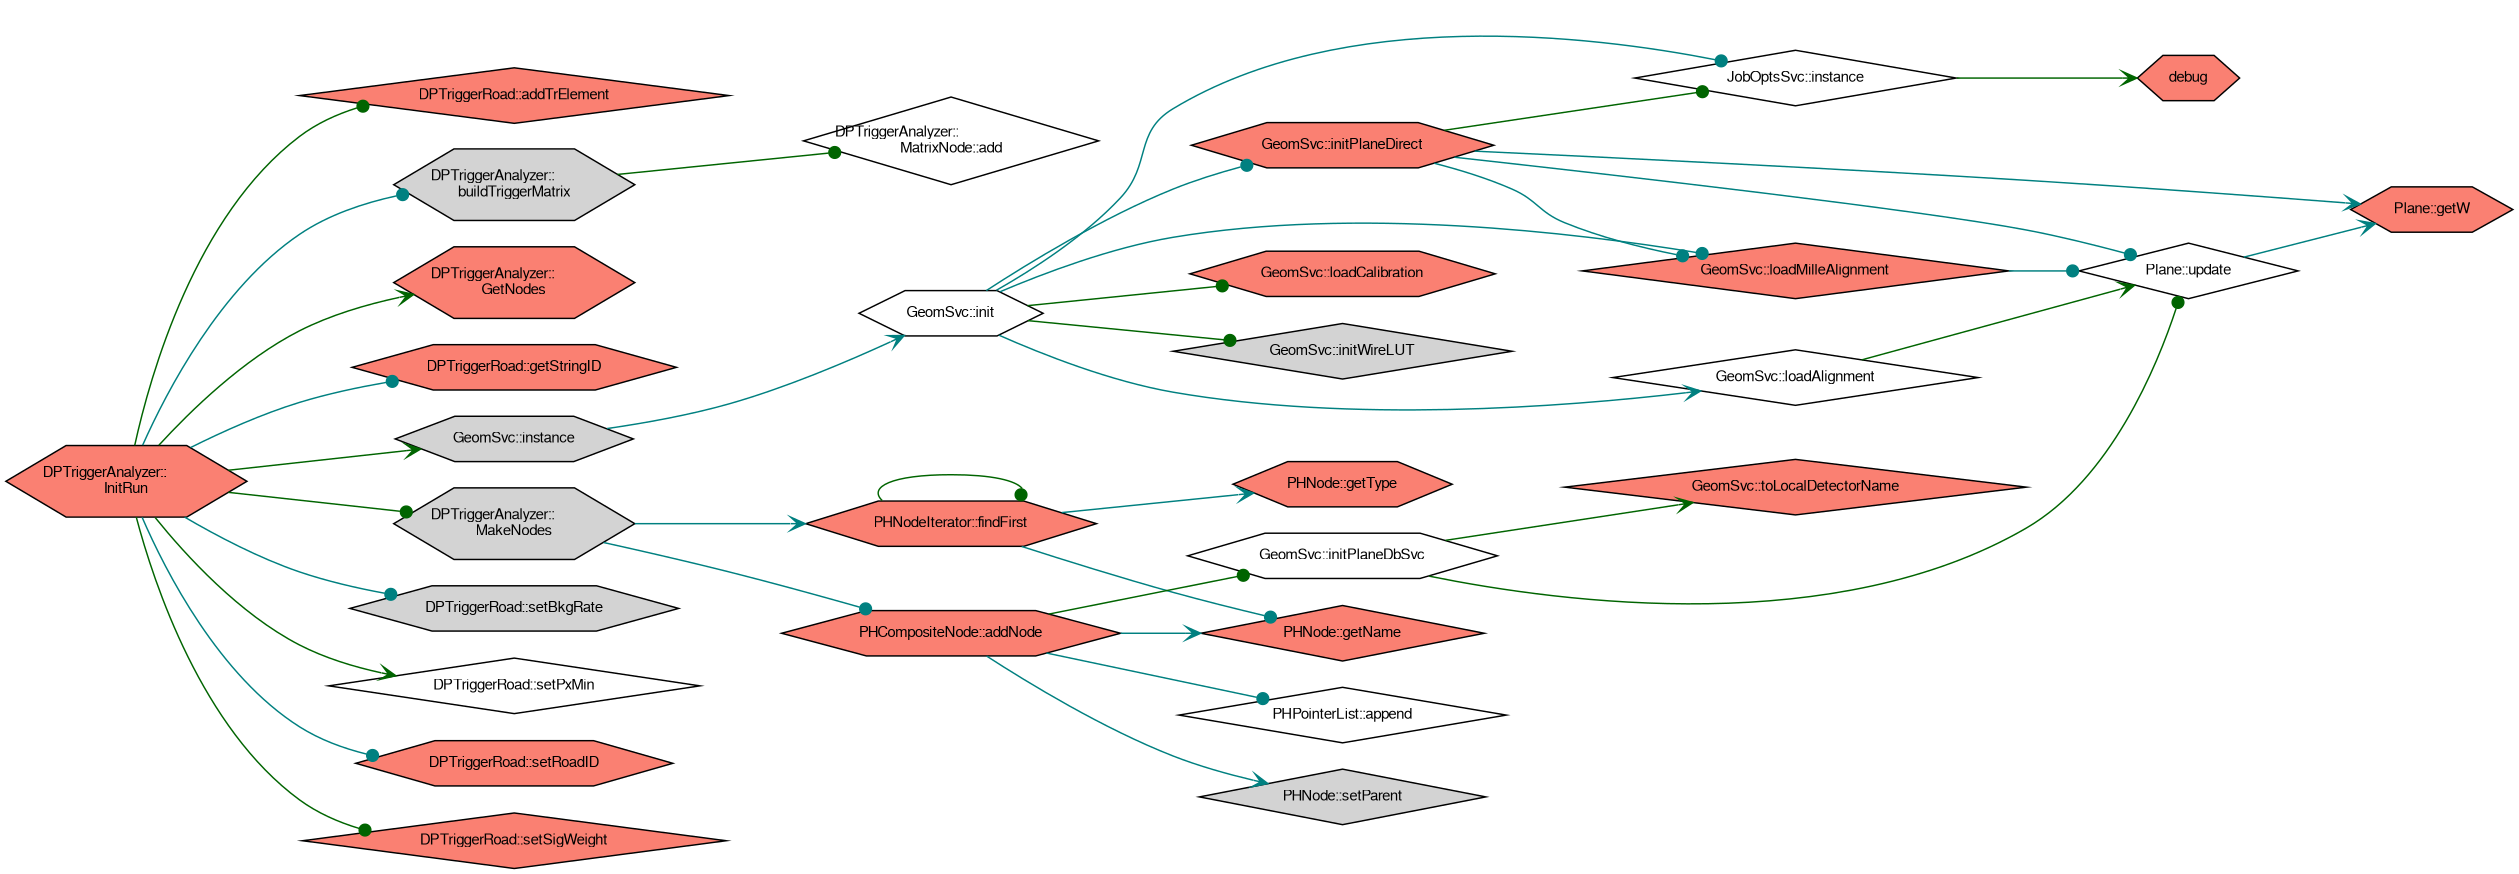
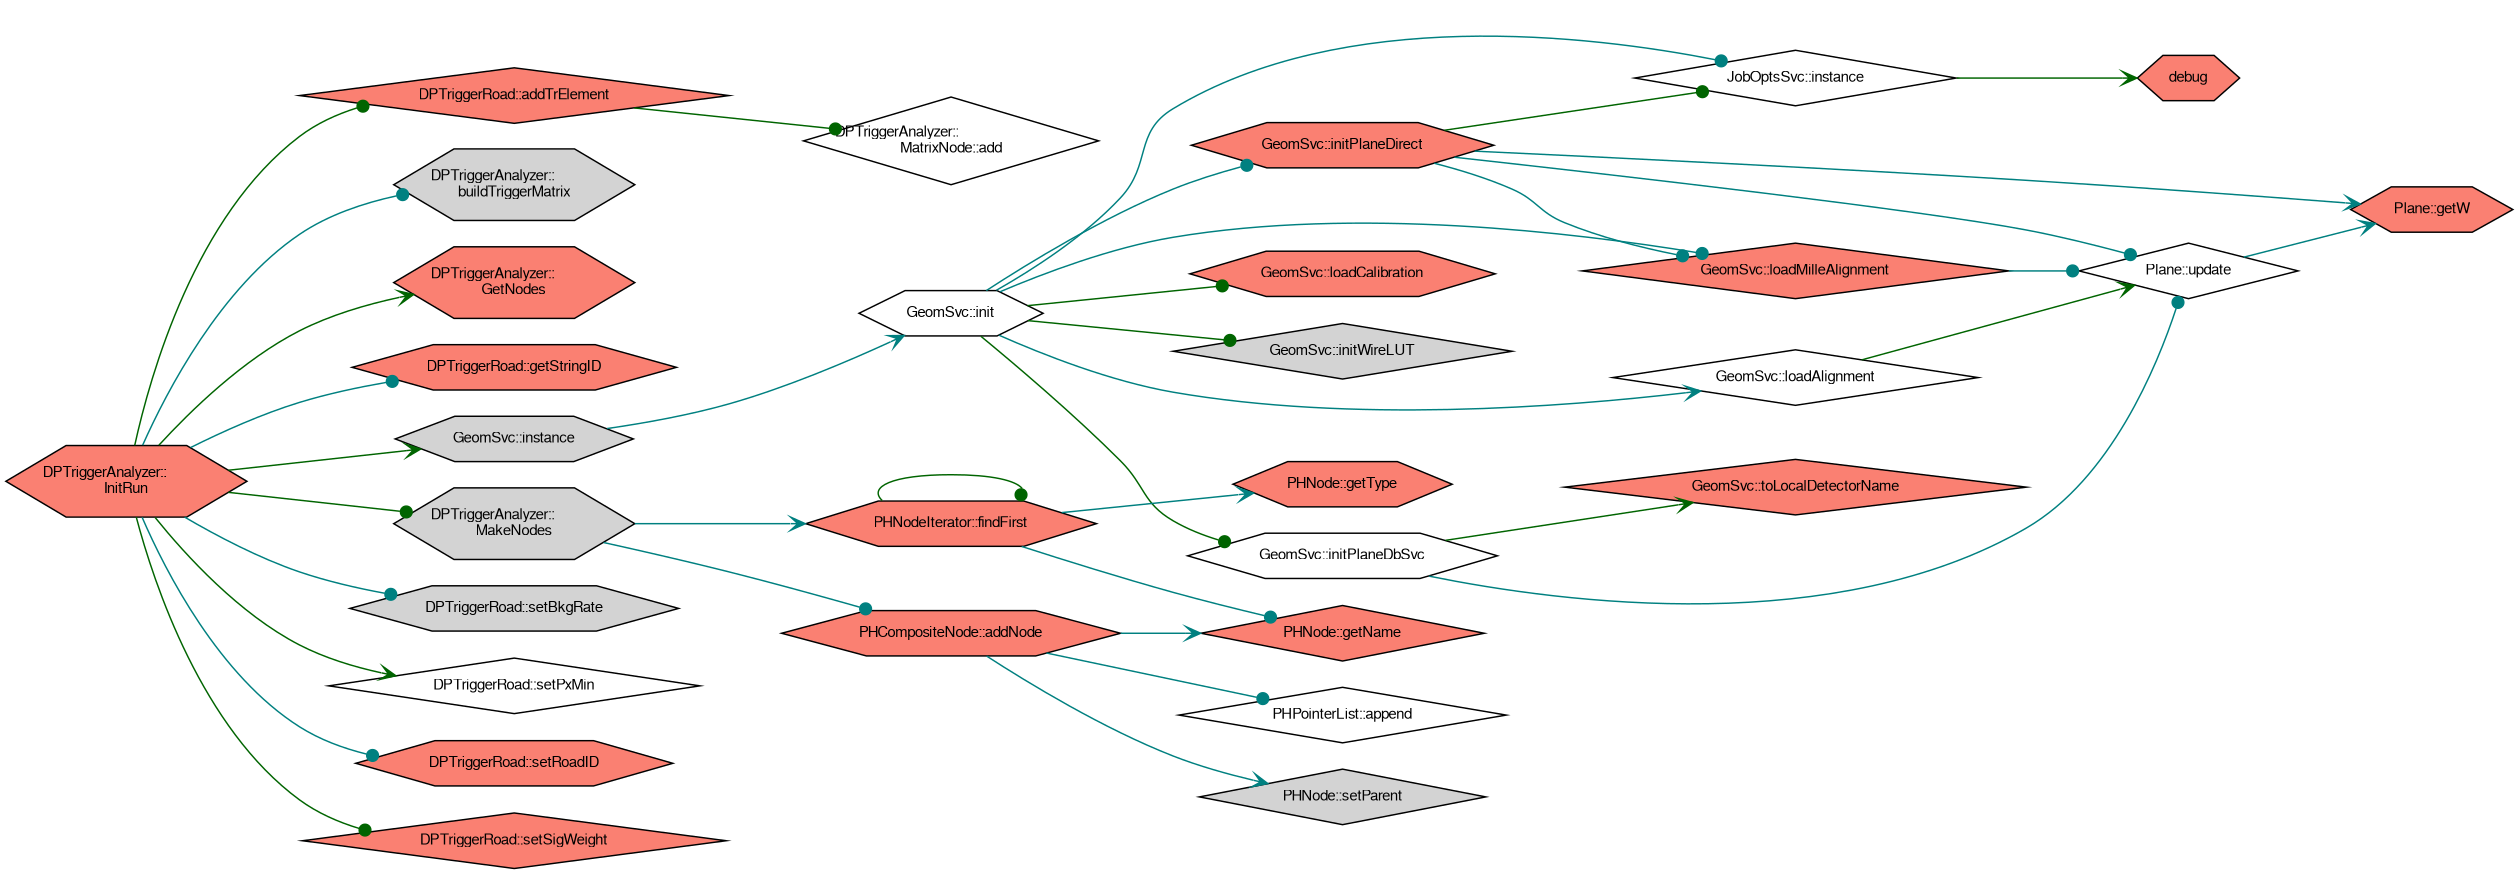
edge "DPTriggerAnalyzer:: buildTriggerMatrix" -> "DPTriggerAnalyzer:: MatrixNode::add": now "DPTriggerRoad::addTrElement" -> "DPTriggerAnalyzer:: MatrixNode::add"
edge "GeomSvc::initPlaneDbSvc" -> "Plane::update": color darkgreen -> teal
edge "PHCompositeNode::addNode" -> "GeomSvc::initPlaneDbSvc": now "GeomSvc::init" -> "GeomSvc::initPlaneDbSvc"
